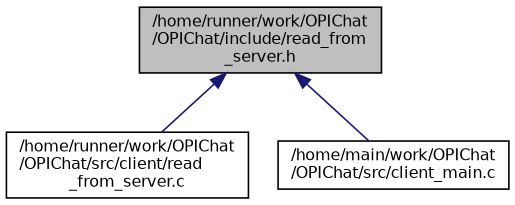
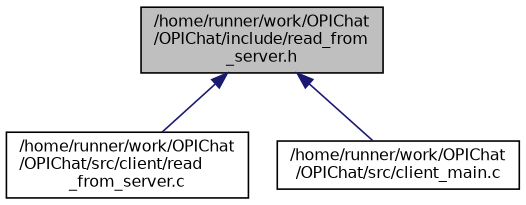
node "/home/main/work/OPIChat /OPIChat/src/client_main.c": label "/home/main/work/OPIChat /OPIChat/src/client_main.c" -> "/home/runner/work/OPIChat /OPIChat/src/client_main.c"
